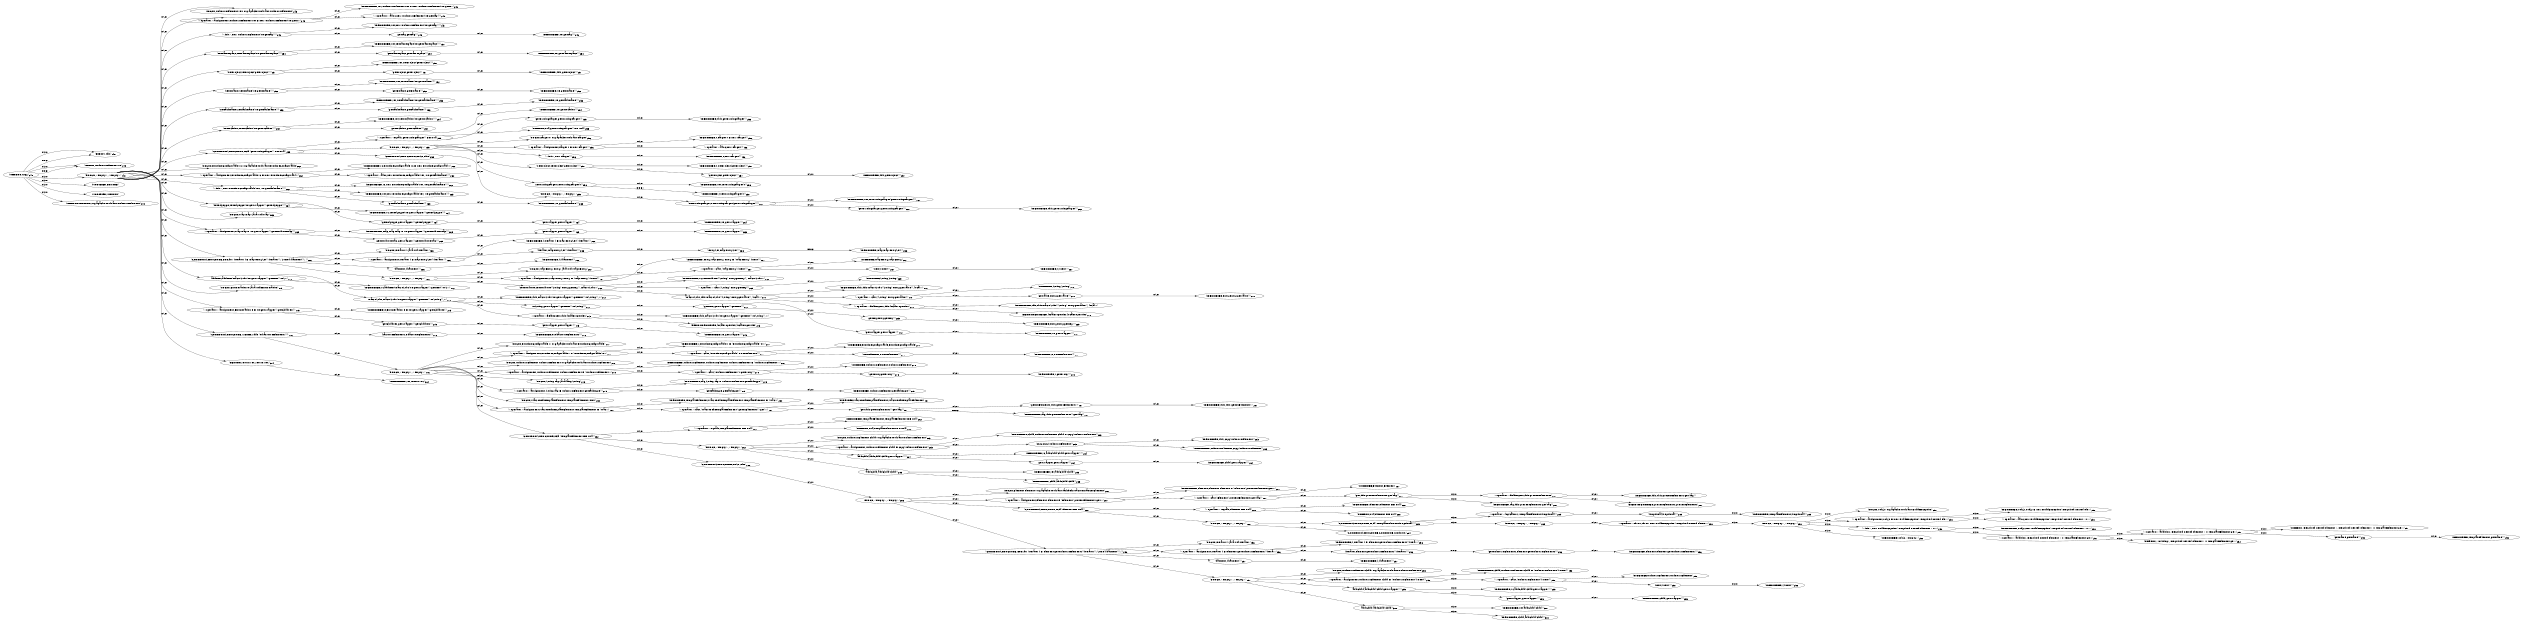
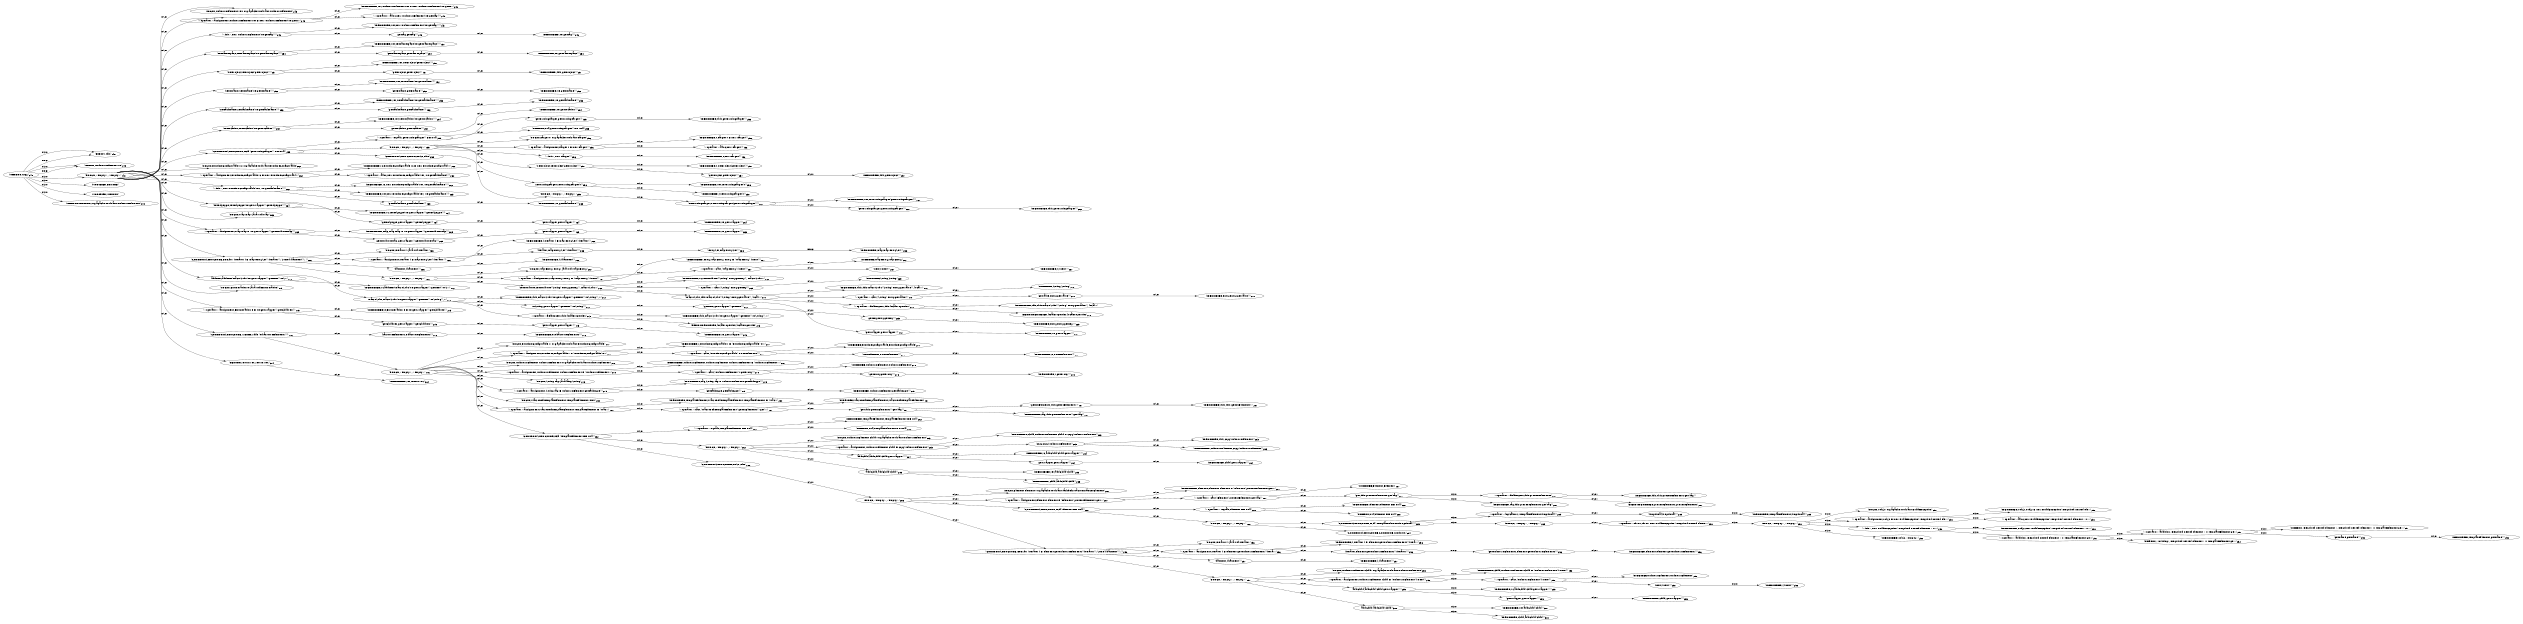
edge "(setOwningTarget,setOwningTarget(t))" -> "(IDENTIFIER,t,setOwningTarget(t))": label "DDG: " -> "AST: "
edge "(get,this.getNsElements().get(tag))" -> "(IDENTIFIER,tag,this.getNsElements().get(tag))": label "DDG: " -> "AST: "
